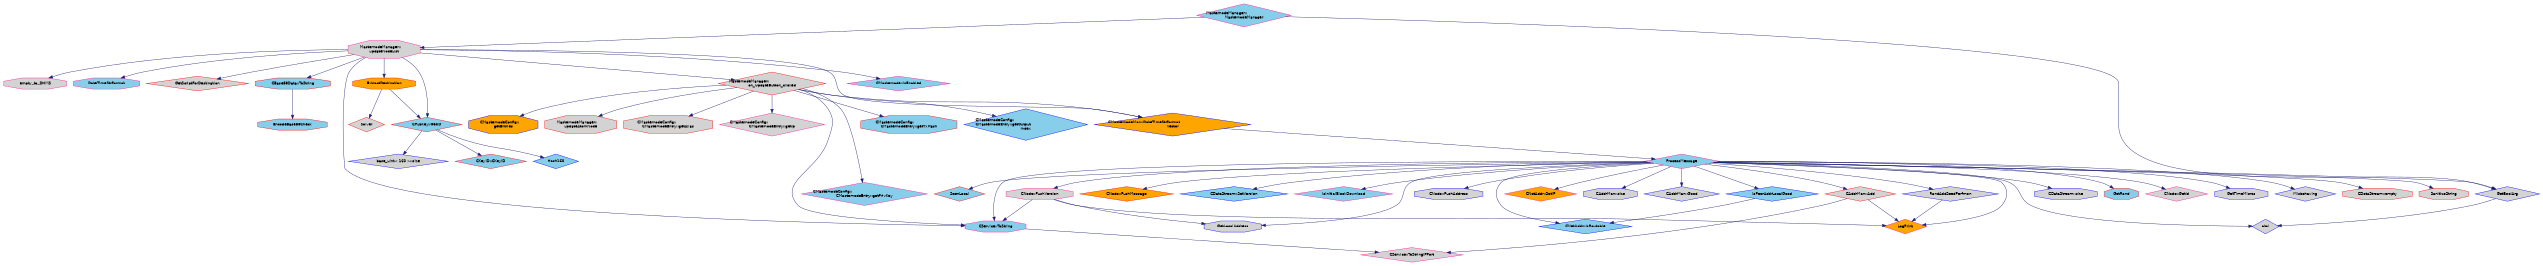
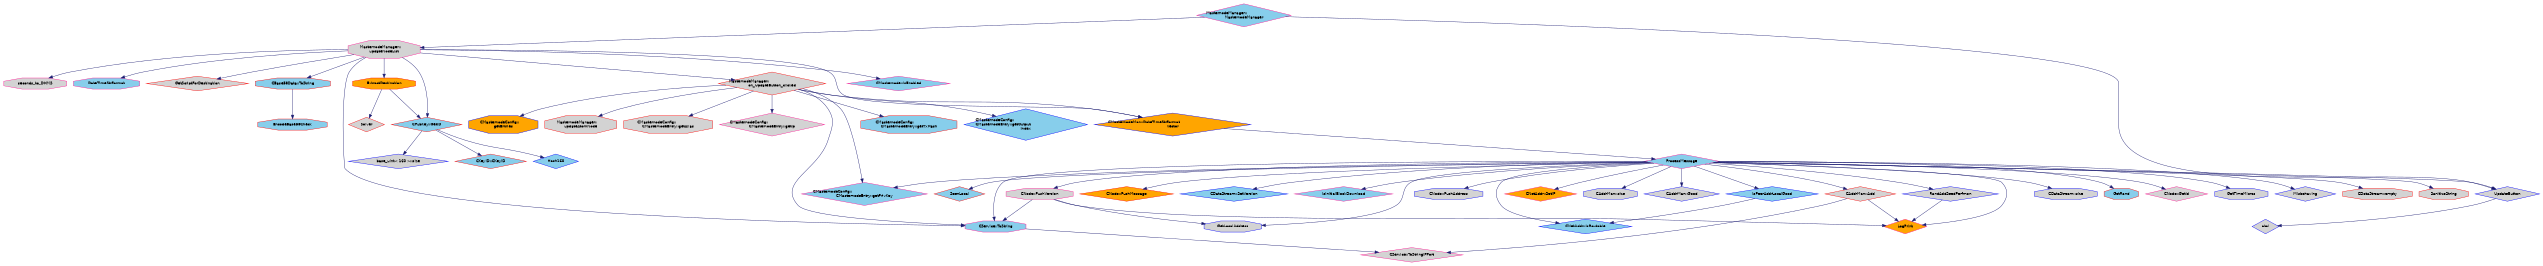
node "empty_to_DHMS": label "empty_to_DHMS" -> "seconds_to_DHMS"
edge "ProcessMessage" -> "atoi": now "ProcessMessage" -> "CMasternodeConfig:: CMasternodeEntry::getPrivKey"
node "GetBoolArg": label "GetBoolArg" -> "UpdateButton"
